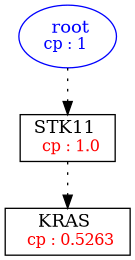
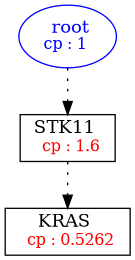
node "STK11": text "cp : 1.0" -> "cp : 1.6"
node "KRAS": text "cp : 0.5263" -> "cp : 0.5262"
